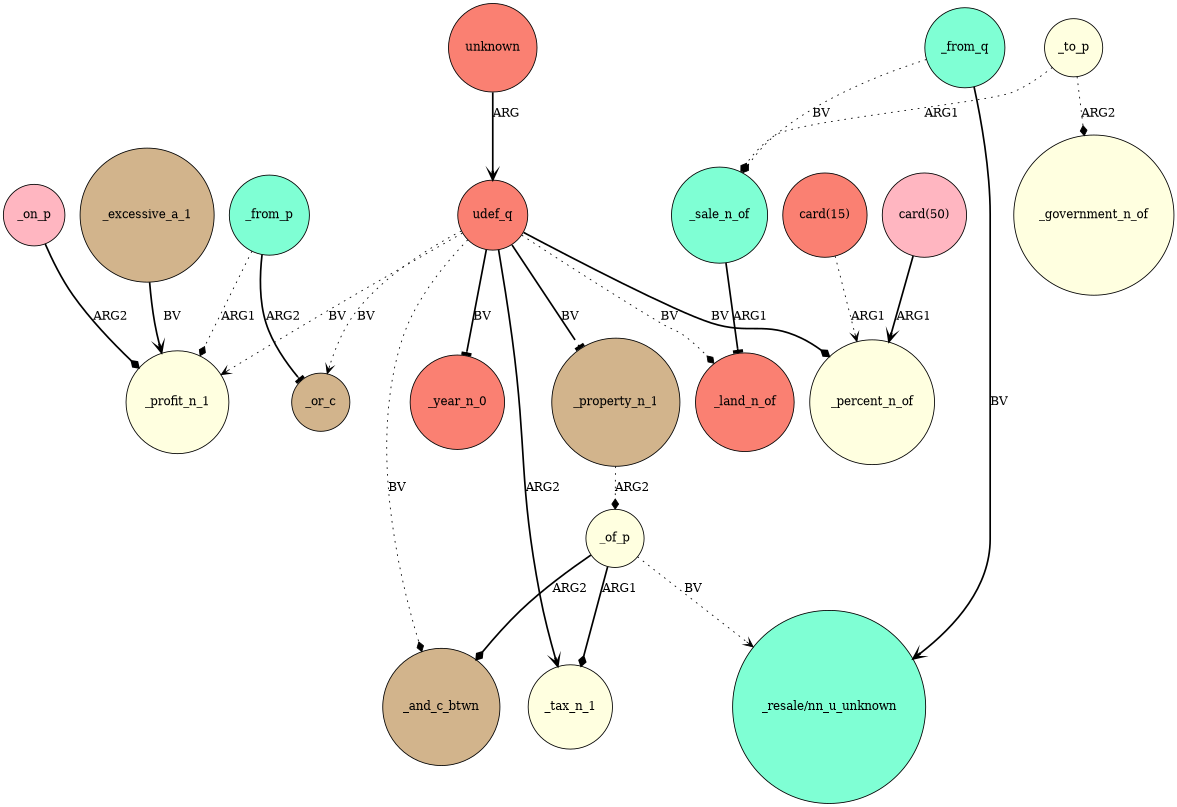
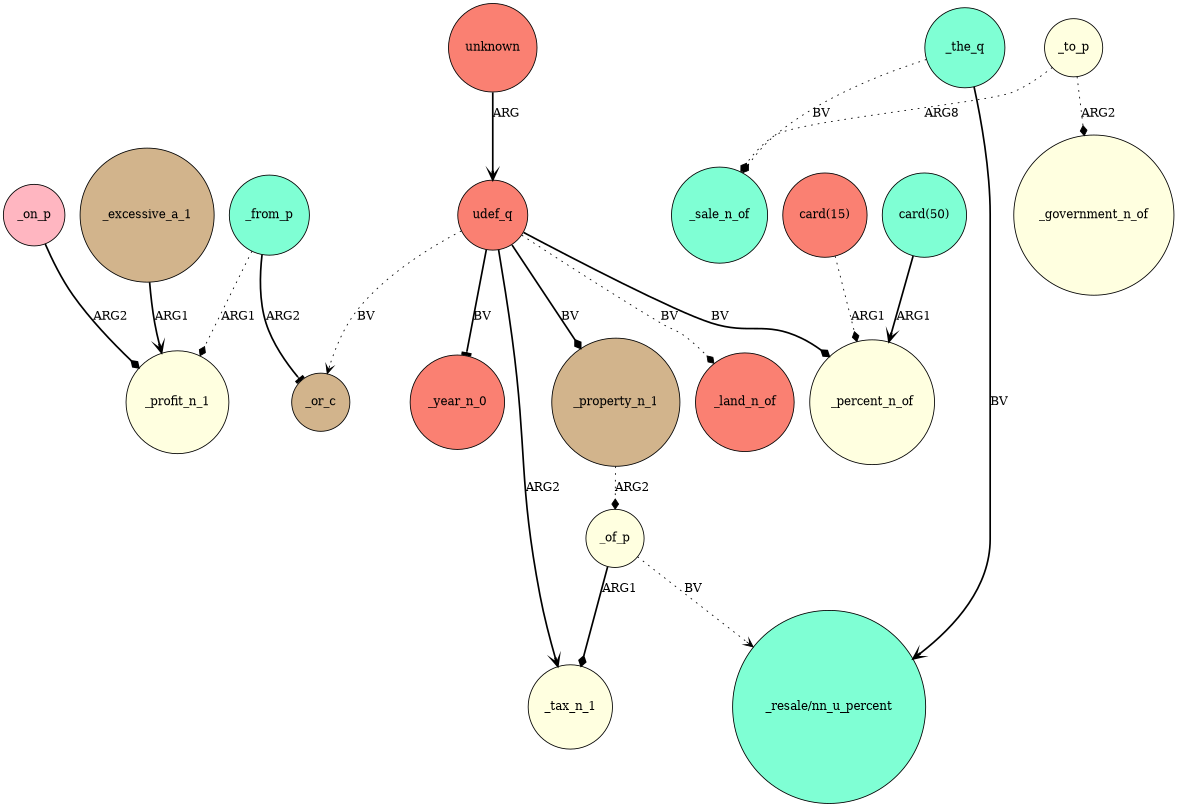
node "_from_q": label "_from_q" -> "_the_q"
edge "_to_p" -> "_sale_n_of": label "ARG1" -> "ARG8"
node "card(50)": fillcolor lightpink -> aquamarine
edge "udef_q" -> "_property_n_1": arrowhead tee -> diamond
edge "card(15)" -> "_percent_n_of": arrowhead vee -> diamond
edge "udef_q" -> "_profit_n_1": removed, label "BV"
edge "_sale_n_of" -> "_land_n_of": removed, label "ARG1"
edge "_excessive_a_1" -> "_profit_n_1": label "BV" -> "ARG1"
node "_and_c_btwn": removed
node "_resale/nn_u_unknown": label "_resale/nn_u_unknown" -> "_resale/nn_u_percent"
